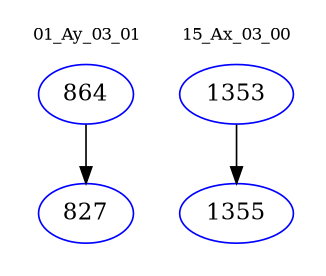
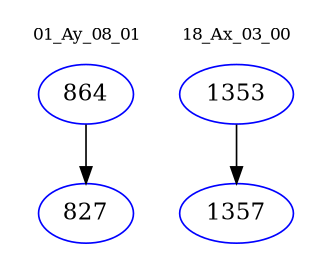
cluster "01_Ay_03_01": label "01_Ay_03_01" -> "01_Ay_08_01"
cluster "15_Ax_03_00": label "15_Ax_03_00" -> "18_Ax_03_00"
node "1355": label "1355" -> "1357"
